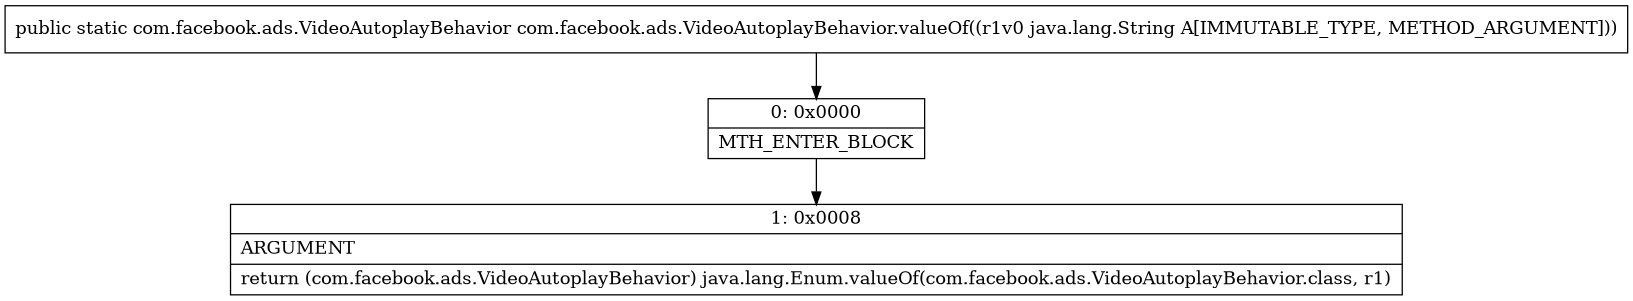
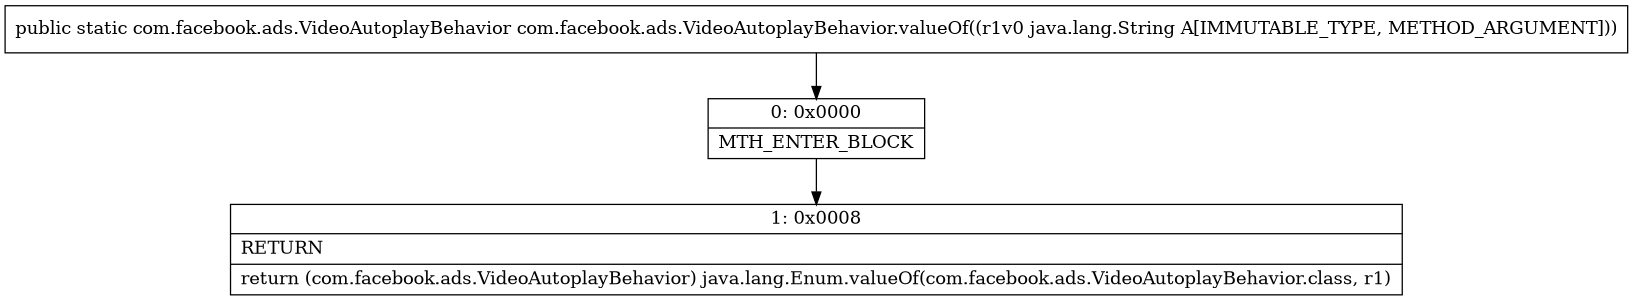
node "1: 0x0008": text "ARGUMENT" -> "RETURN"
